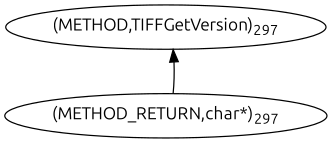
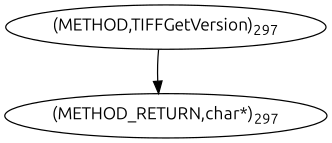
edge "(METHOD_RETURN,char*)" -> "(METHOD,TIFFGetVersion)": reversed
